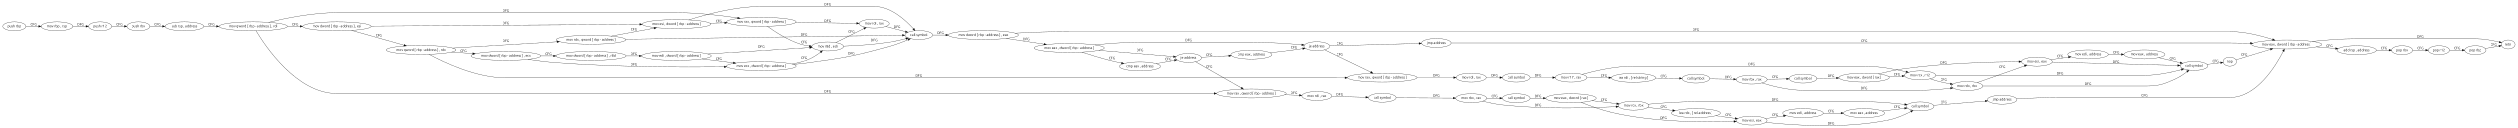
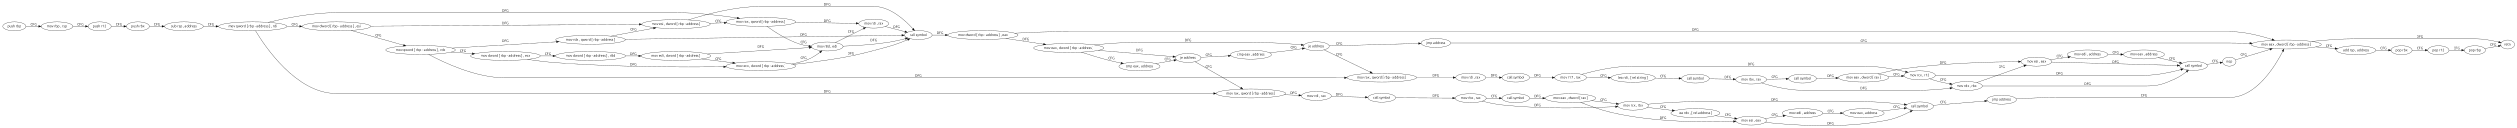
edge "mov rbp , rsp" -> "push r12": label "DFG" -> "CFG"
